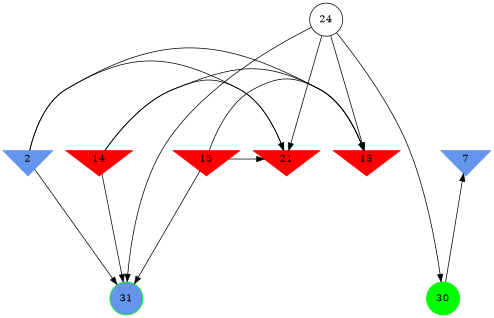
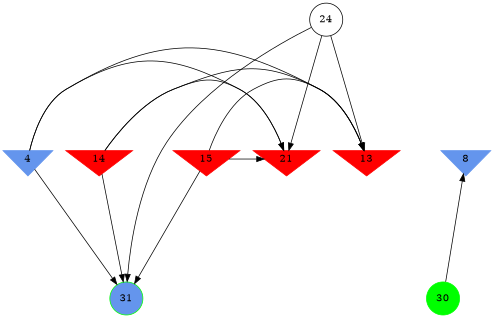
edge "24" -> "30": removed
node "2": label "2" -> "4"
node "7": label "7" -> "8"
